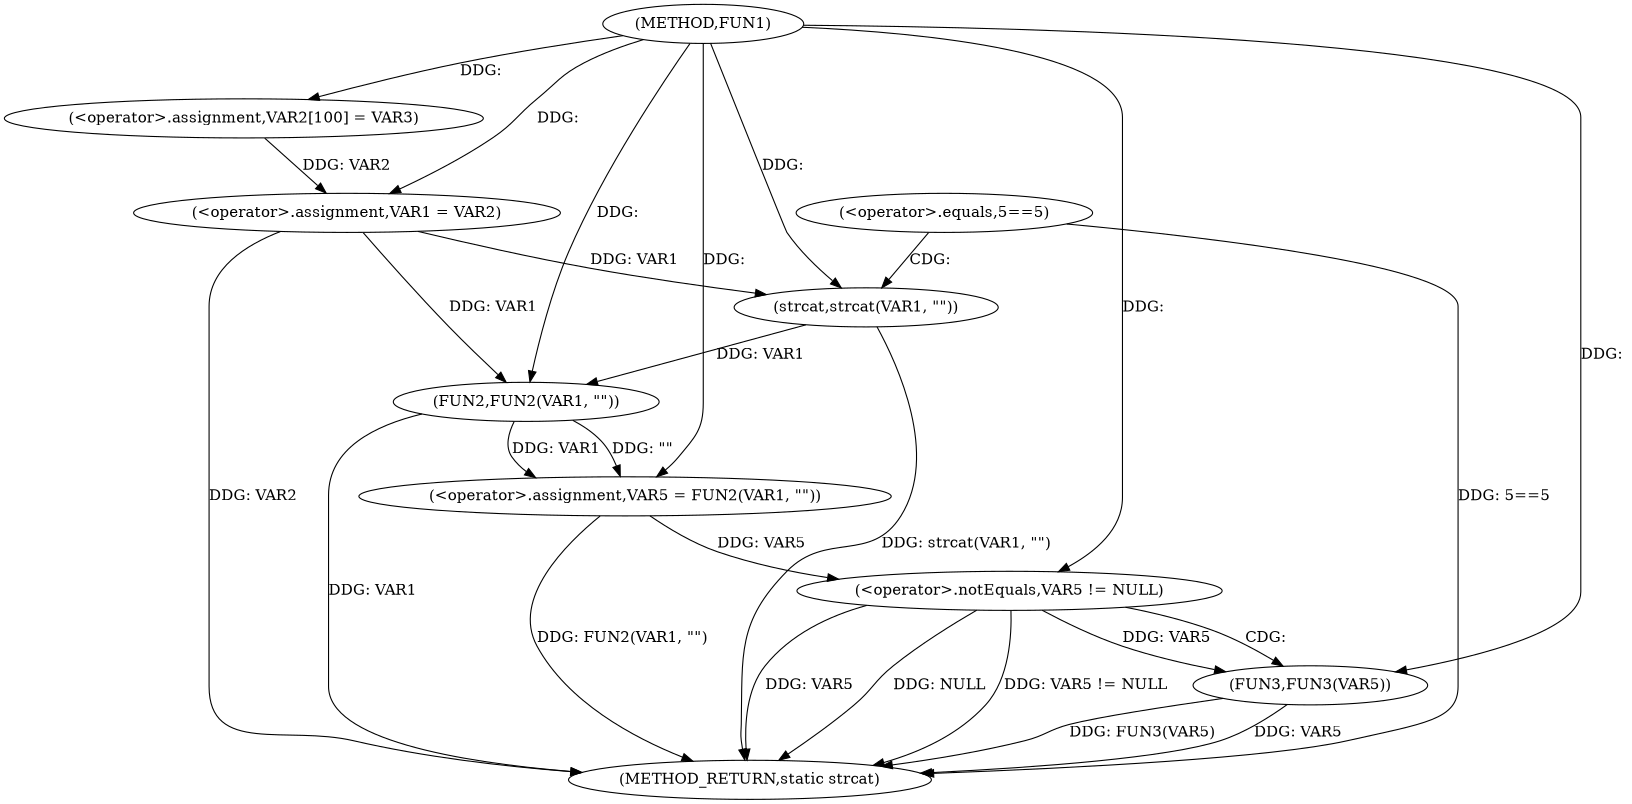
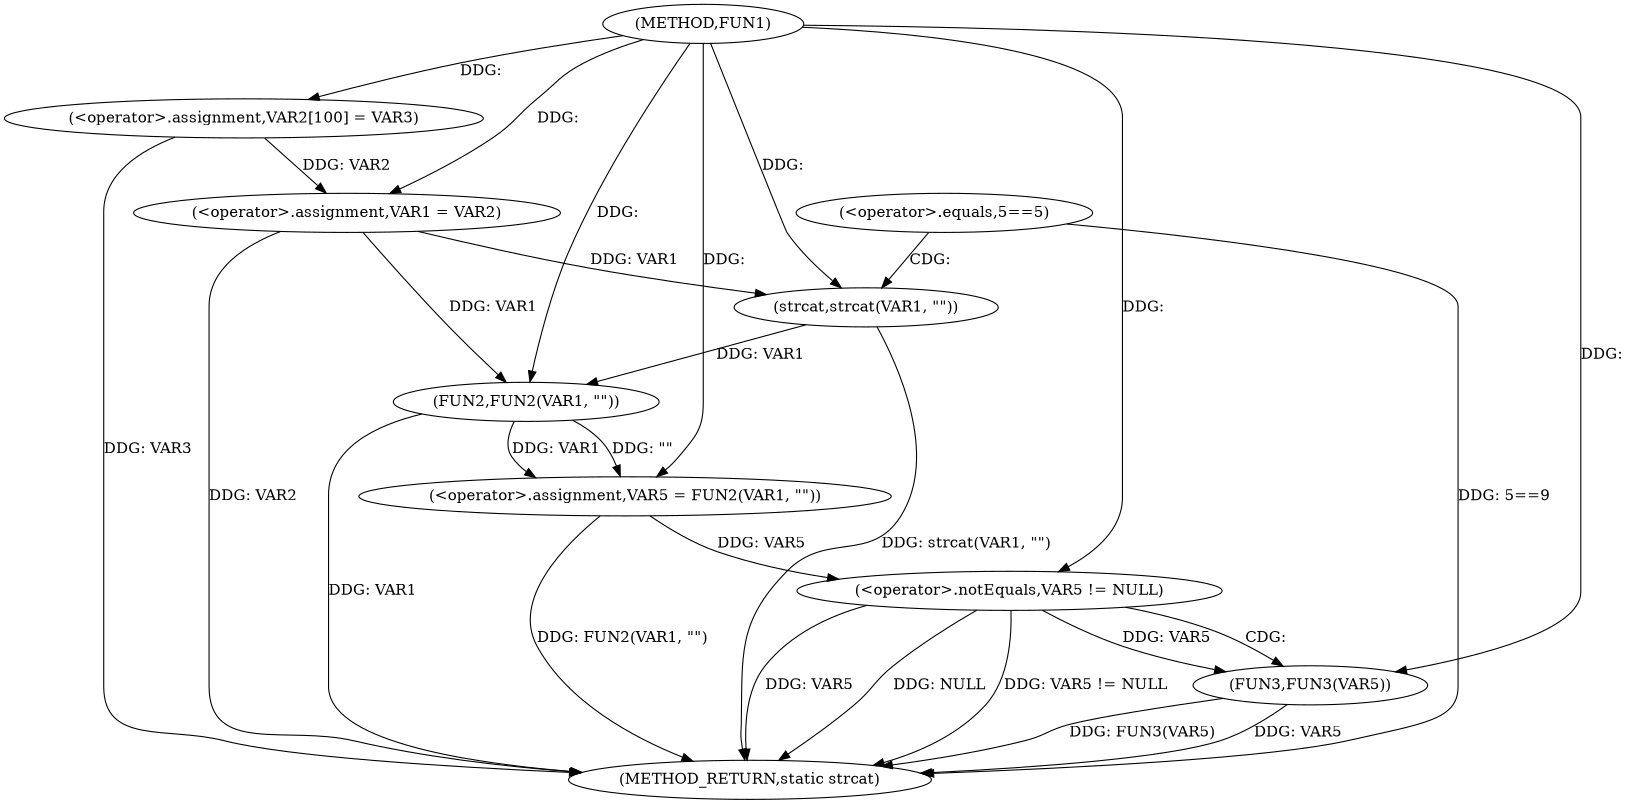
edge "(<operator>.equals,5==5)" -> "(METHOD_RETURN,static strcat)": label "DDG: 5==5" -> "DDG: 5==9"
edge "(<operator>.assignment,VAR2[100] = VAR3)" -> "(METHOD_RETURN,static strcat)": added, label "DDG: VAR3"
